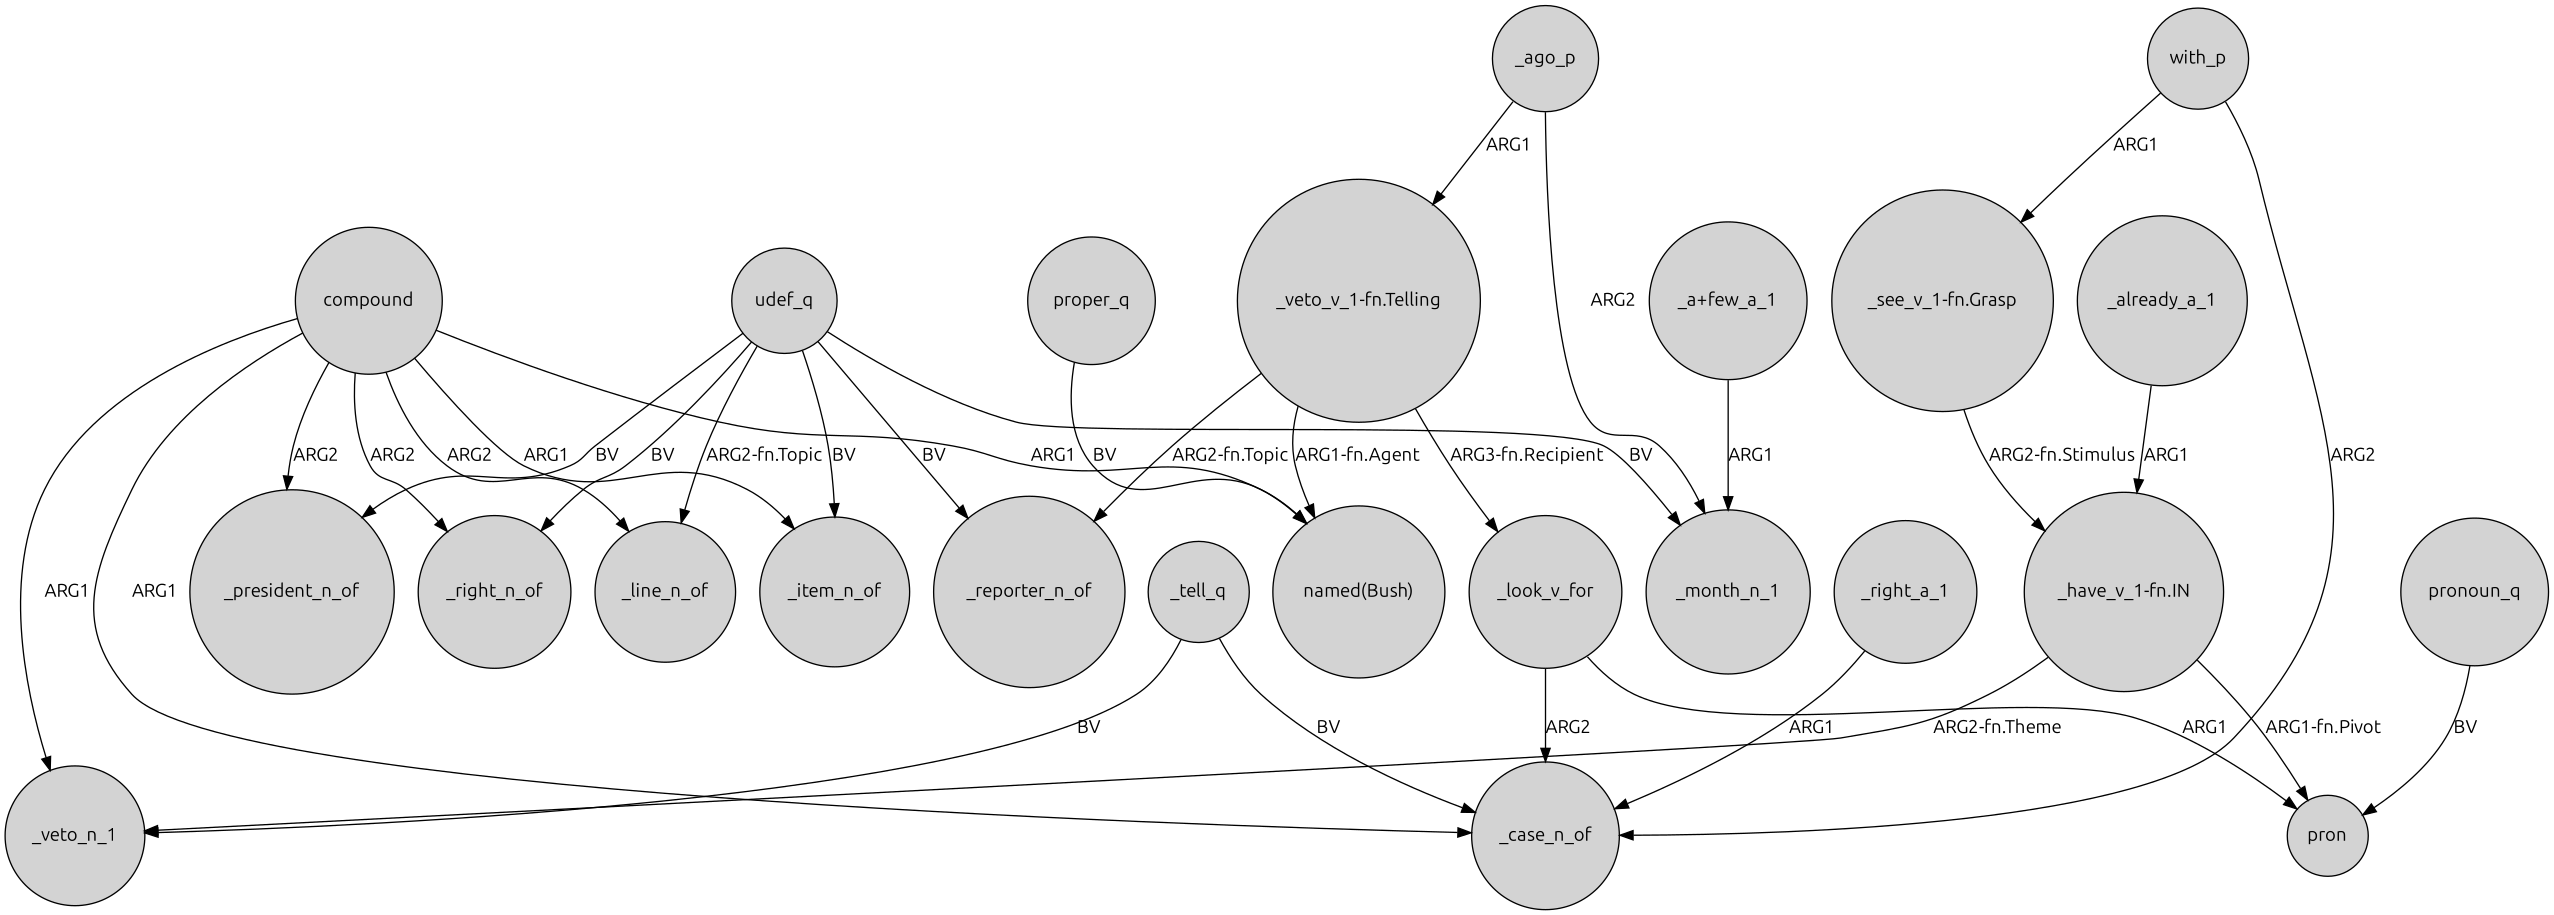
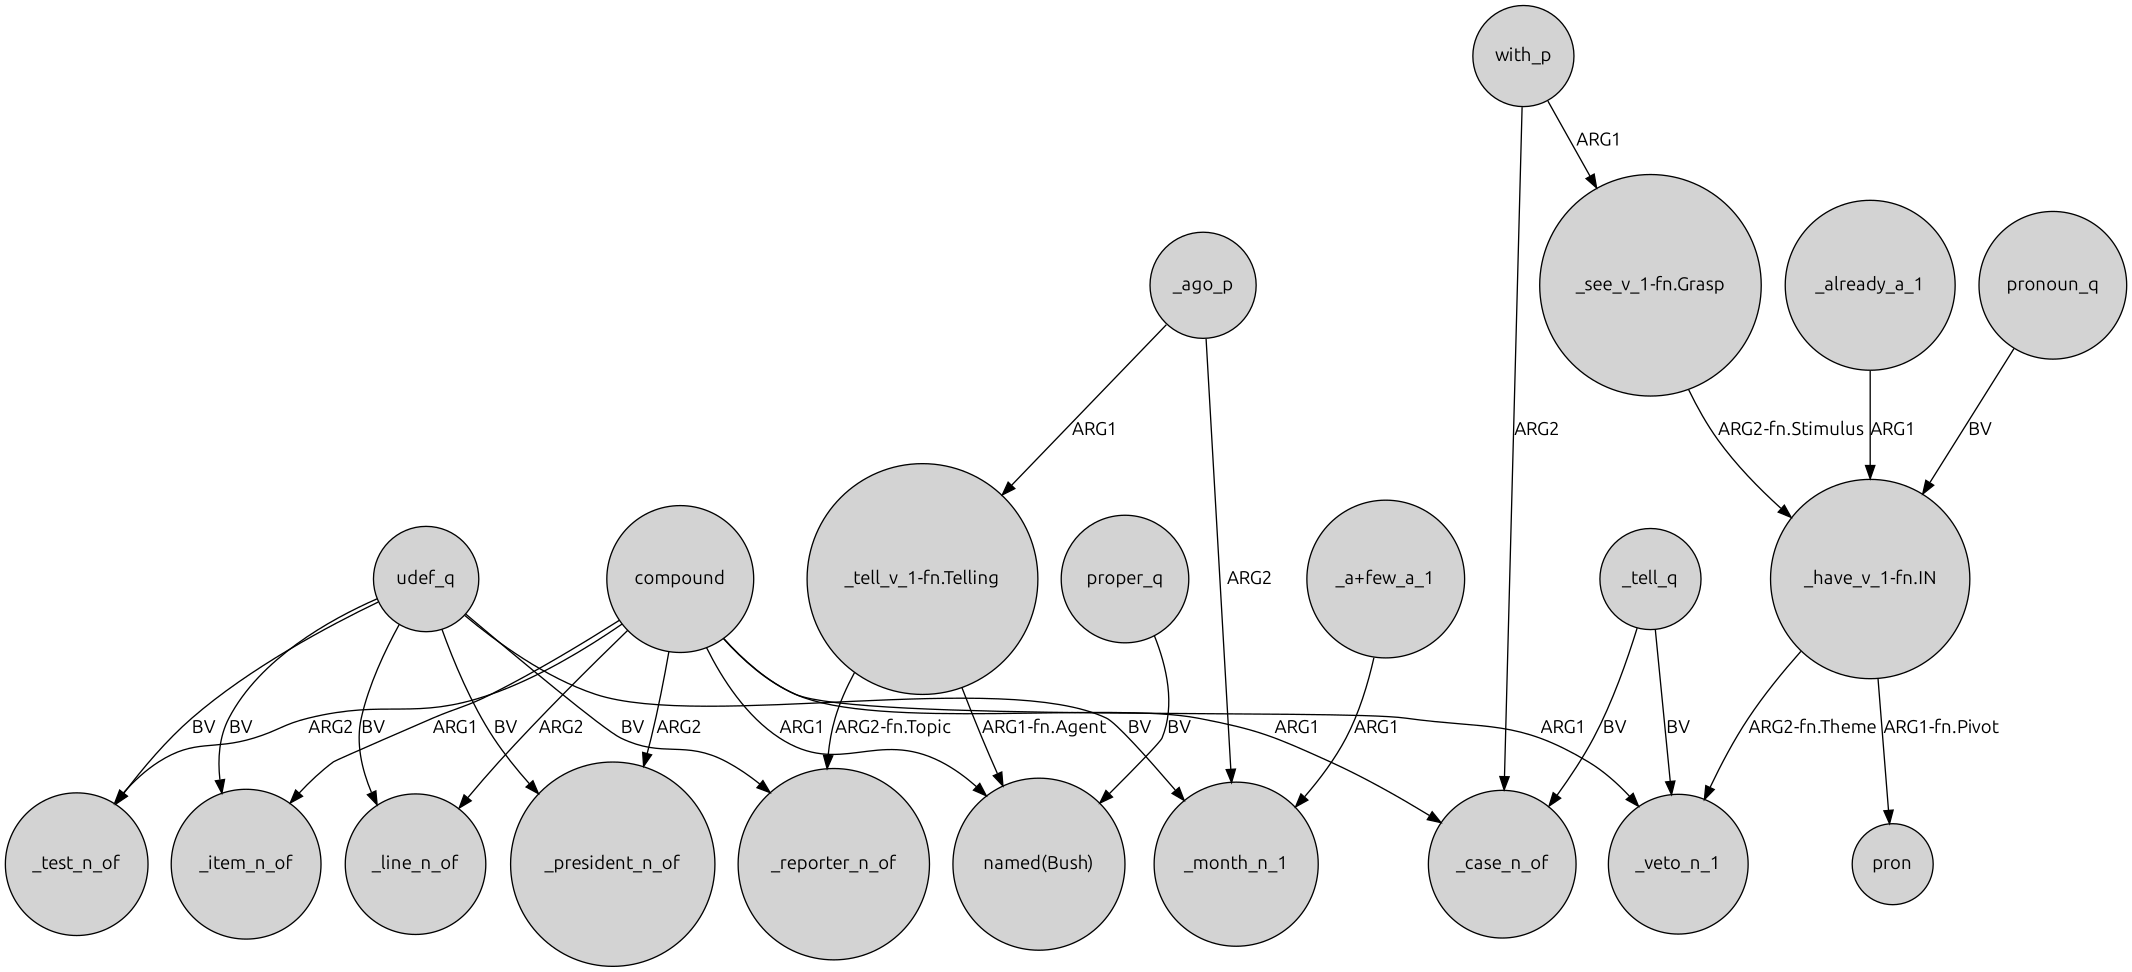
node "_veto_v_1-fn.Telling": label "_veto_v_1-fn.Telling" -> "_tell_v_1-fn.Telling"
edge "udef_q" -> "_line_n_of": label "ARG2-fn.Topic" -> "BV"
node "_right_n_of": label "_right_n_of" -> "_test_n_of"
node "_look_v_for": removed
node "_right_a_1": removed
edge "pronoun_q" -> "pron": now "pronoun_q" -> "_have_v_1-fn.IN"
